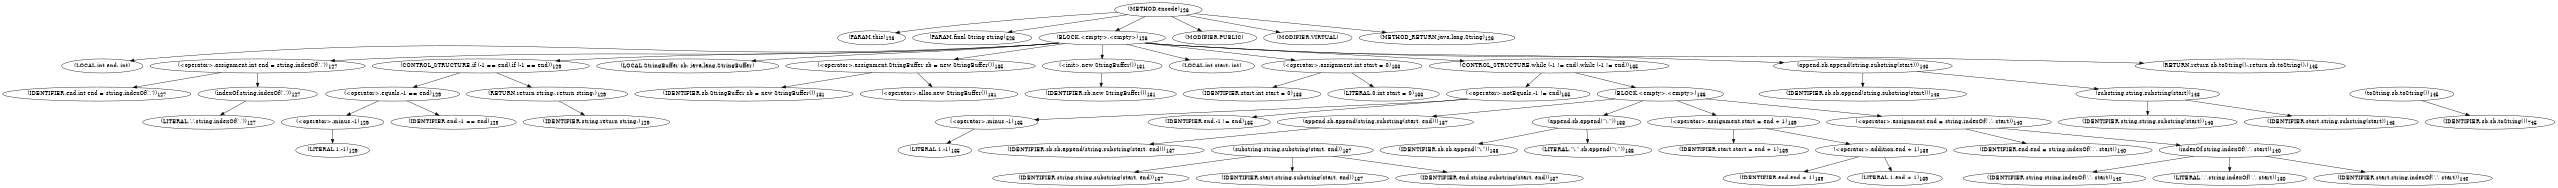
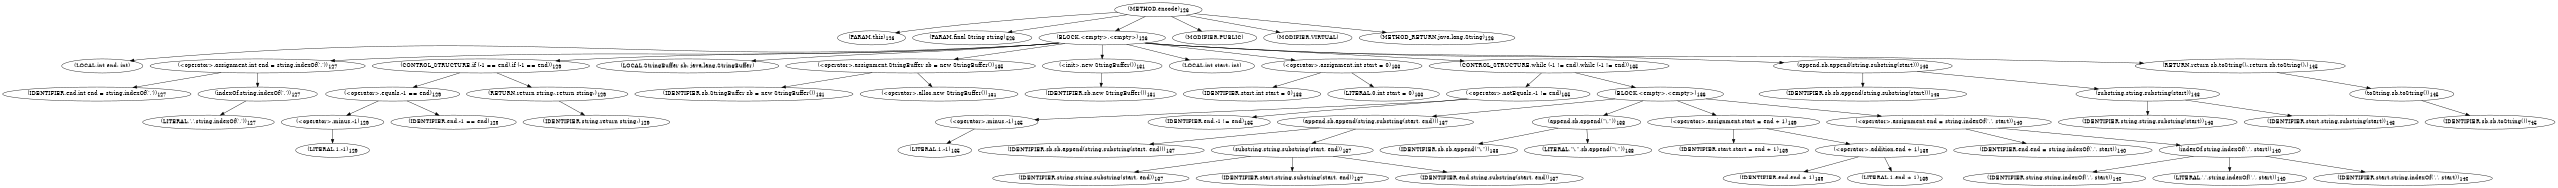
edge "(RETURN,return sb.toString();,return sb.toString();)" -> "(toString,sb.toString())": added
edge "(append,sb.append(string.substring(start, end)))" -> "(substring,string.substring(start, end))": added
node "(LITERAL,',',string.indexOf(',', start))": text "130" -> "140"
